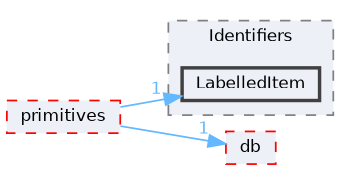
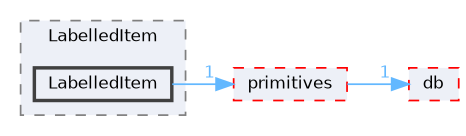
cluster "Identifiers": label "Identifiers" -> "LabelledItem"
edge "primitives" -> "LabelledItem": reversed
